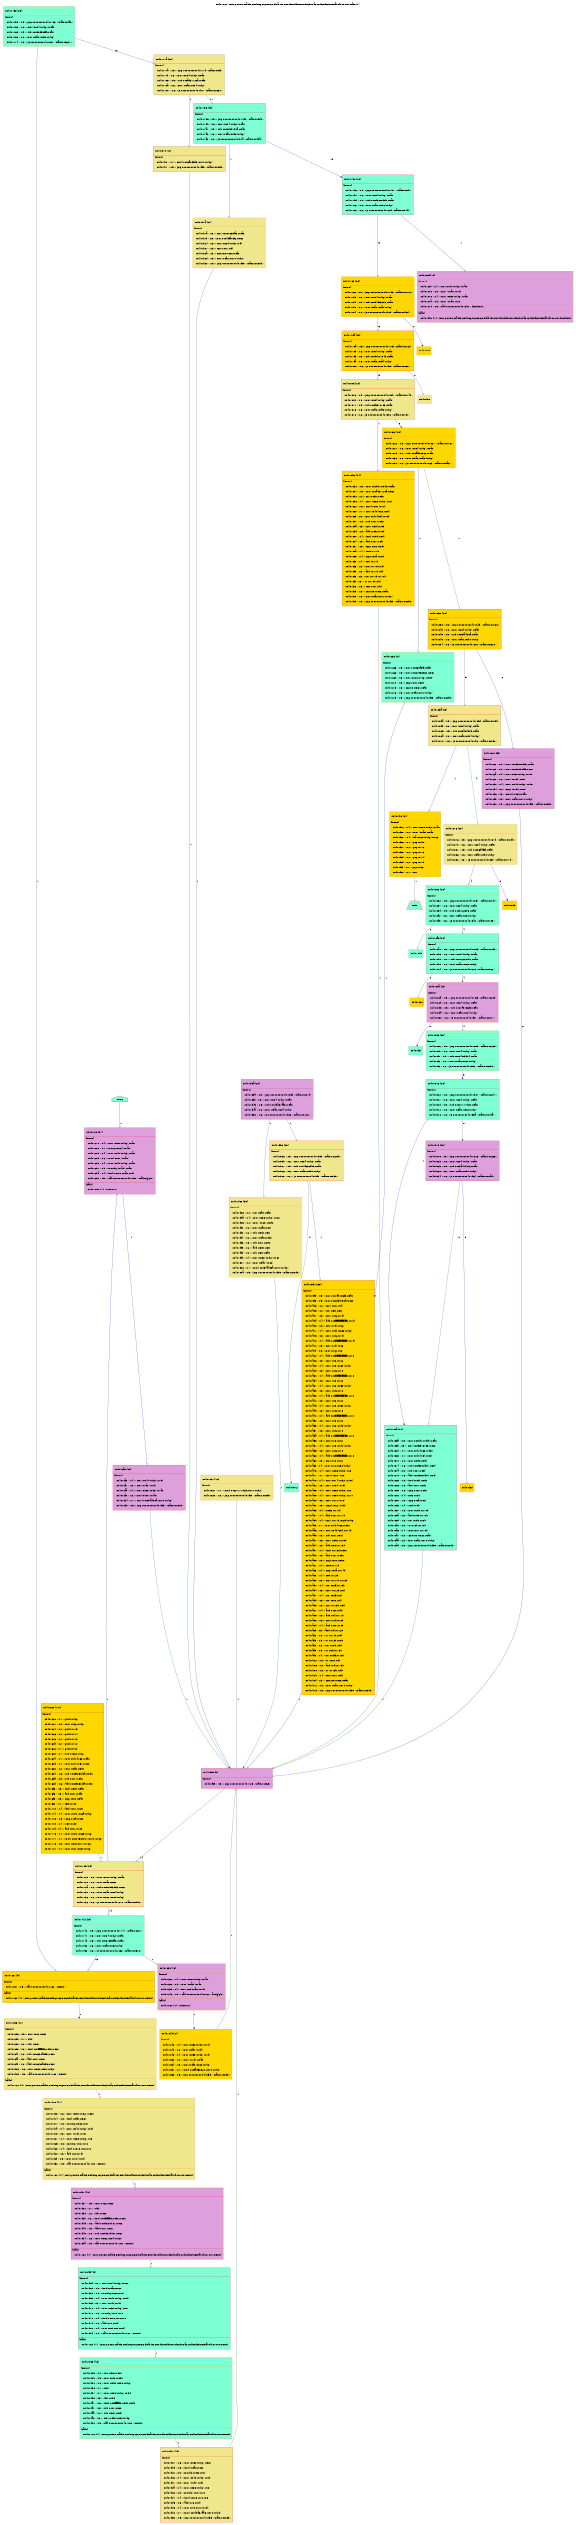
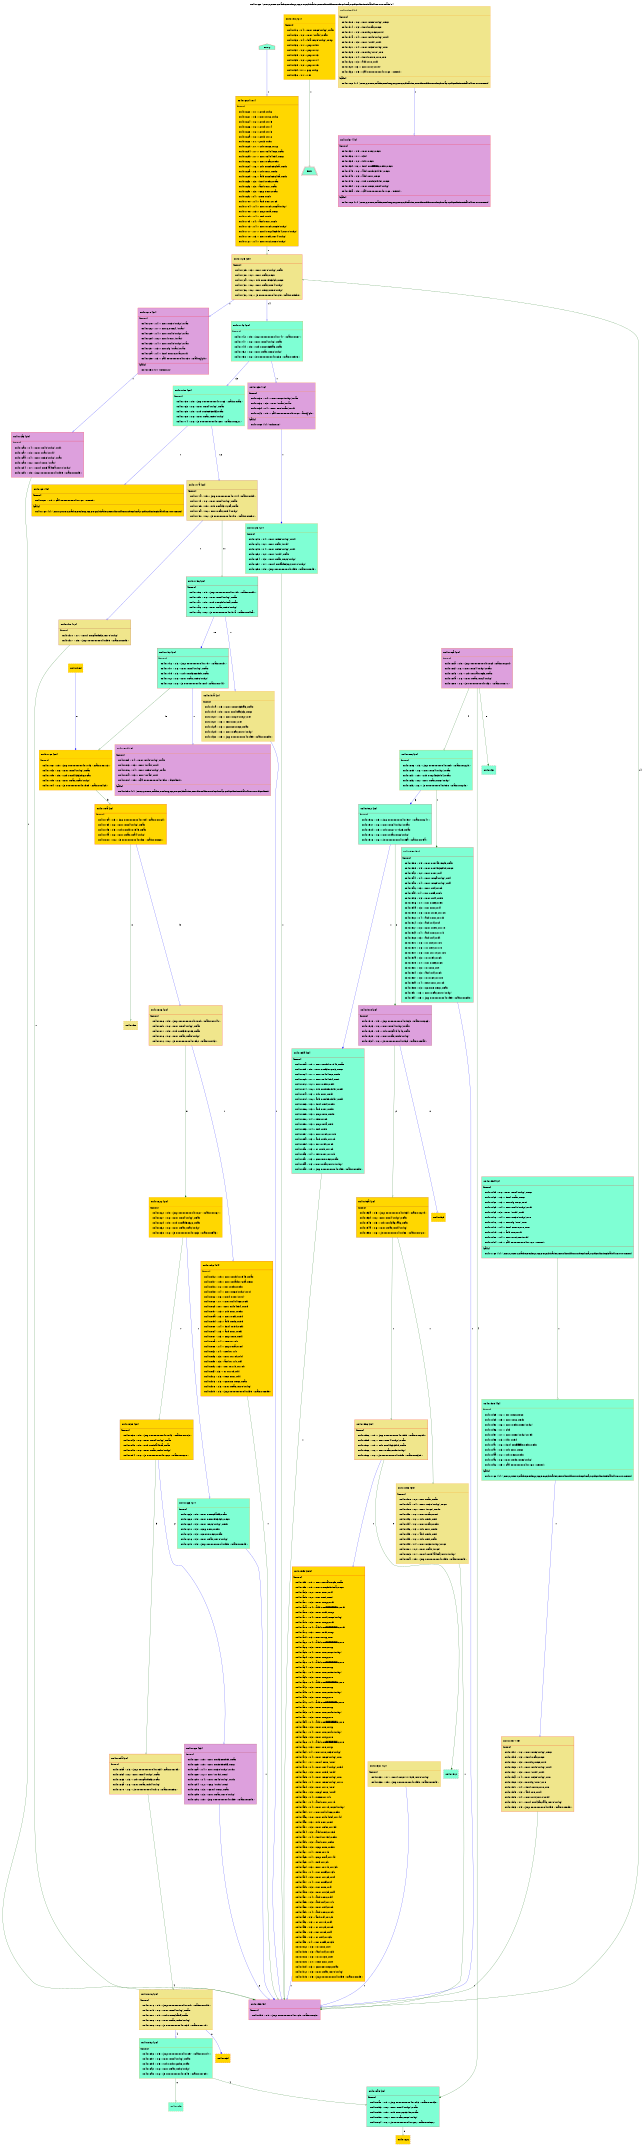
edge "0x4017b2 [28]" -> "0x4017ce [28]": color blue -> darkgreen
edge "0x4017ce [28]" -> "0x4017ea [28]": color blue -> darkgreen
edge "0x4017ce [28]" -> "0x401b8d": reversed
edge "0x40185a [28]" -> "0x401f1c [21]": removed, label "1"
node "0x401998 [97]": added
edge "0x4018ae [28]" -> "0x4018ca [28]": reversed
edge "0x401c63 [27]" -> "0x4019f9 [289]": now "0x401c63 [27]" -> "0x401f99 [5]"
edge "0x4018ca [28]" -> "0x4018e6 [28]": color blue -> darkgreen
edge "0x4018ca [28]" -> "0x401f31": color blue -> darkgreen
node "0x40193a [28]": fillcolor plum -> gold
edge "Entry" -> "0x401c7e [37]": now "Entry" -> "0x4016c0 [101]"
edge "0x40191e [28]" -> "0x401e5a [88]": now "0x40191e [28]" -> "0x40193a [28]"
edge "0x401e31 [12]" -> "0x401f99 [5]": color darkgreen -> blue
edge "0x401742 [28]" -> "0x401ce1 [5]": now "0x401742 [28]" -> "0x40175e [28]"
node "0x401ce6 [40]": removed
node "0x401c48 [27]": fillcolor gold -> aquamarine
edge "0x401d37 [40]" -> "0x401d5f [42]": removed, label "1"
